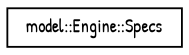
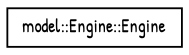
node "model::Engine::Specs": label "model::Engine::Specs" -> "model::Engine::Engine"
